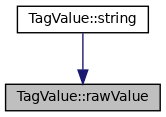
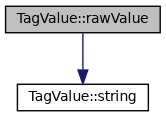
edge "TagValue::string" -> "TagValue::rawValue": reversed
